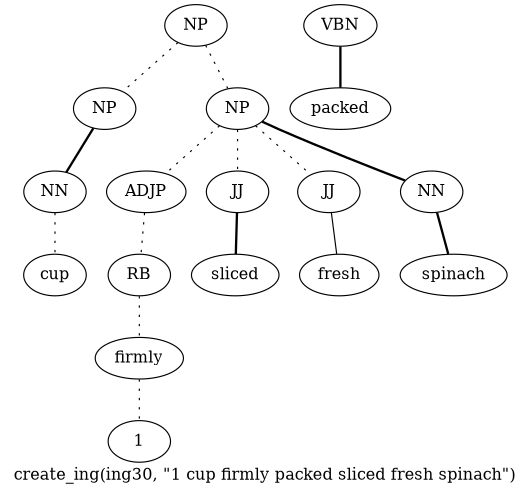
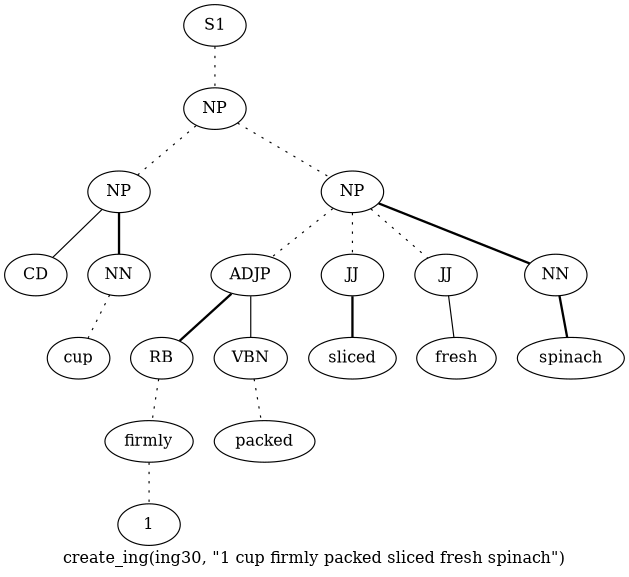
node "S1": added
edge "VBN" -- "packed": style bold -> dotted
edge "ADJP" -- "RB": style dotted -> bold
node "CD": added
edge "ADJP" -- "VBN": added
